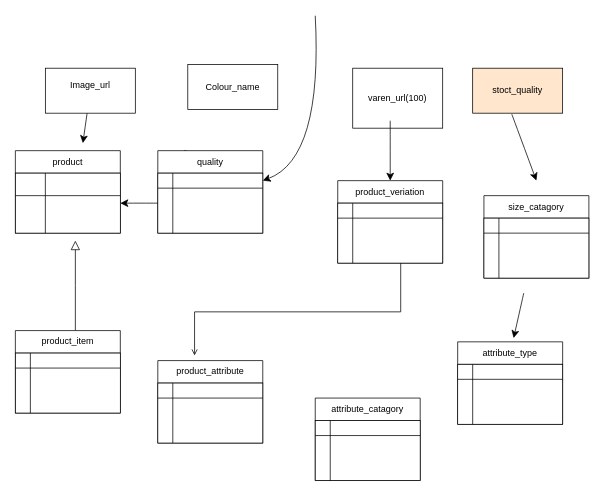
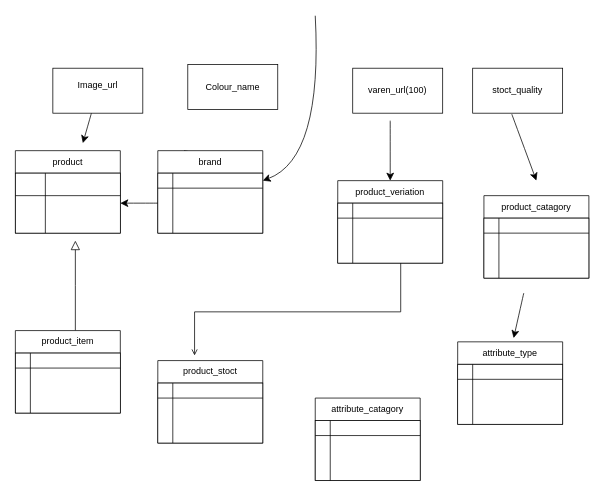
node "Image_url": moved (90, 90) -> (98, 90)
node "stoct_quality": fillcolor #ffe6cc -> #ffffff
node "varen_url(100)": size 90x60 -> 90x45
node "quality": label "quality" -> "brand"
node "size_catagory": label "size_catagory" -> "product_catagory"
node "product_attribute": label "product_attribute" -> "product_stoct"
